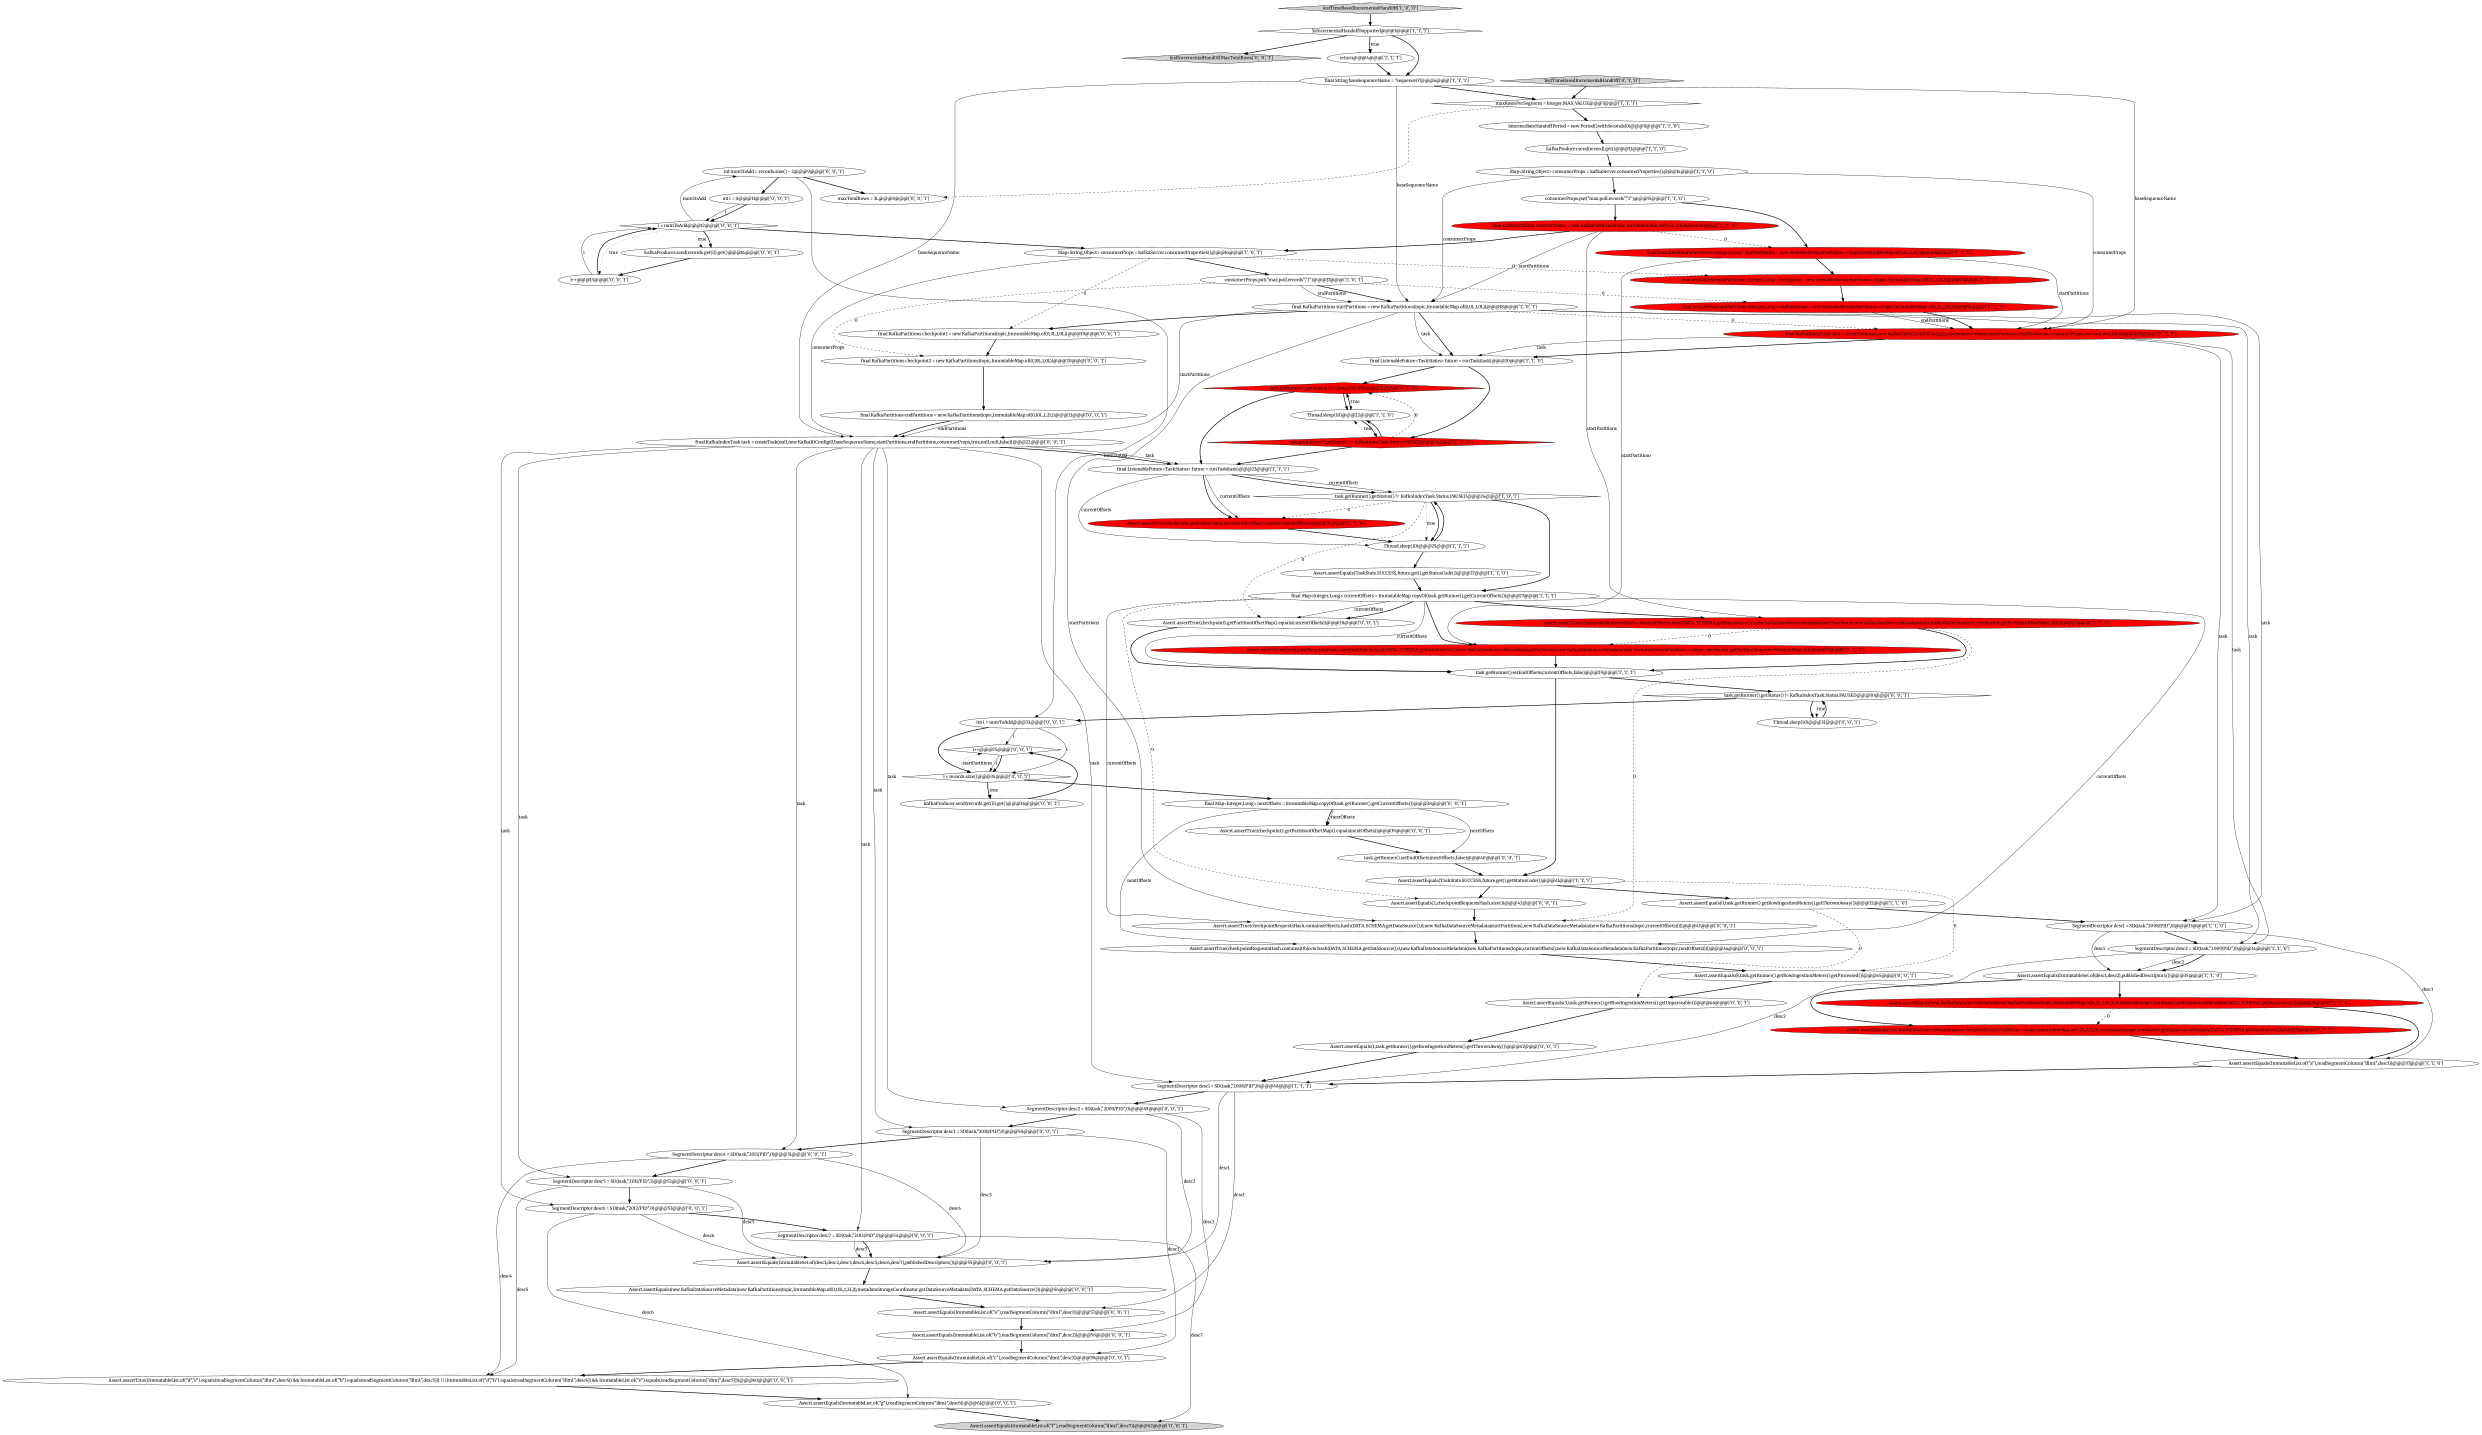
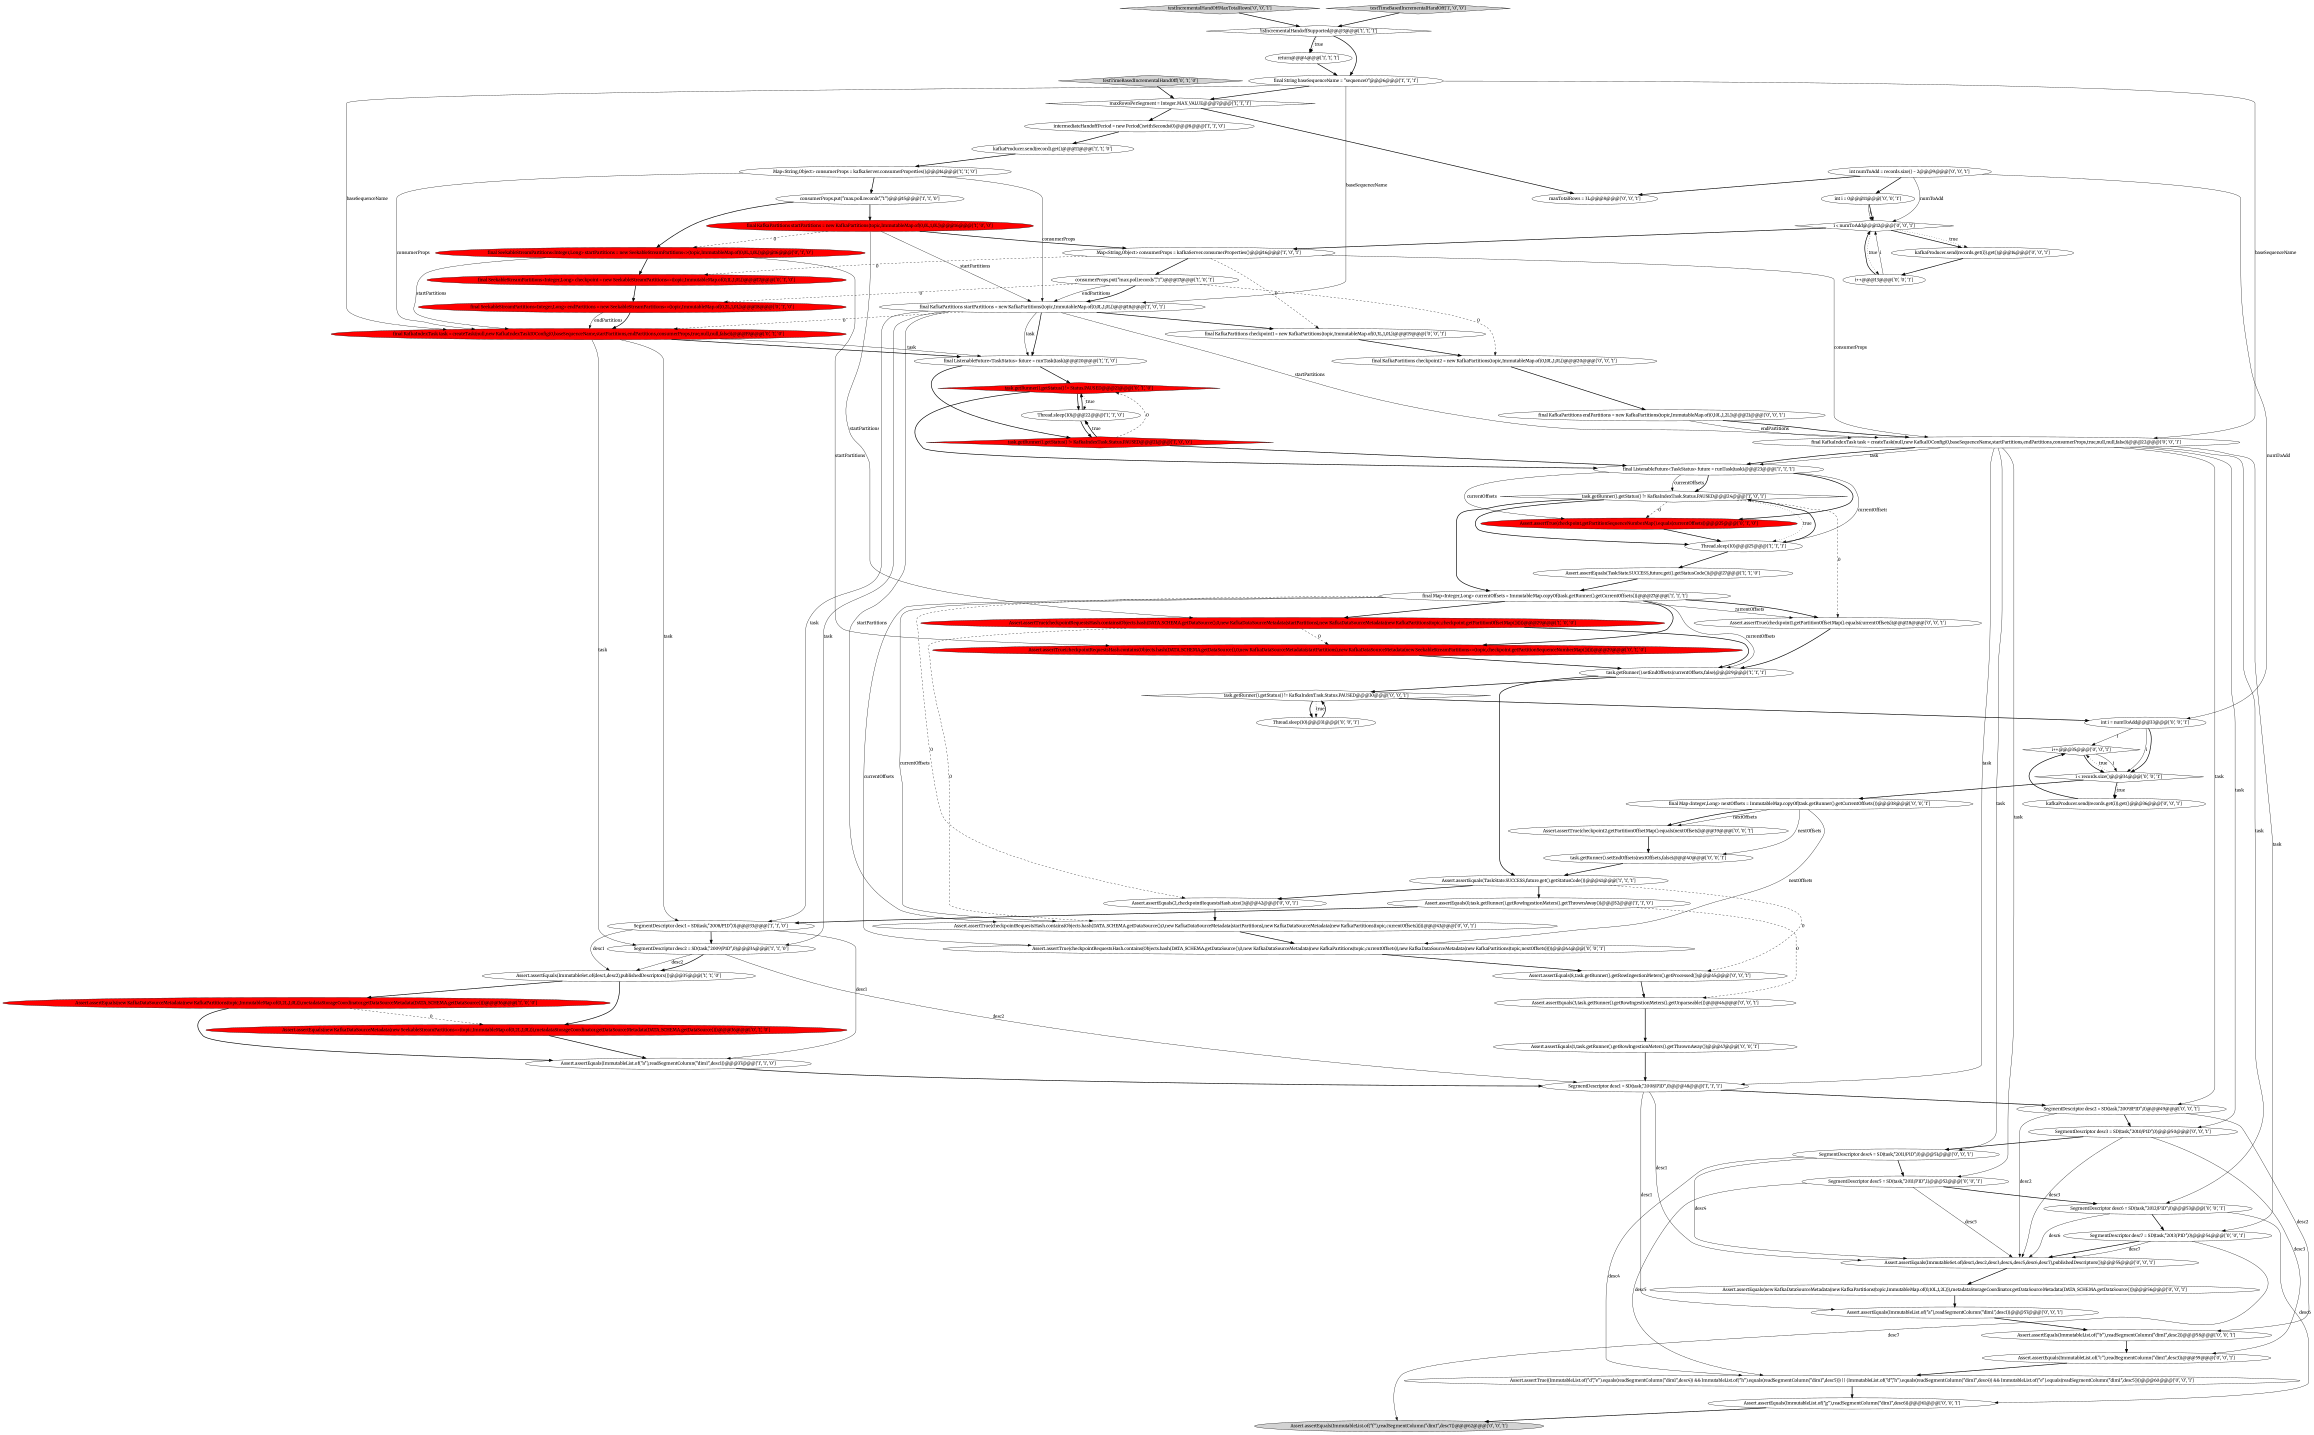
edge "!isIncrementalHandoffSupported@@@3@@@['1', '1', '1']" -> "testIncrementalHandOffMaxTotalRows['0', '0', '1']": reversed
edge "maxRowsPerSegment = Integer.MAX_VALUE@@@7@@@['1', '1', '1']" -> "maxTotalRows = 3L@@@8@@@['0', '0', '1']": style dashed -> bold
edge "i < numToAdd@@@12@@@['0', '0', '1']" -> "int numToAdd = records.size() - 2@@@9@@@['0', '0', '1']": reversed
edge "i < records.size()@@@34@@@['0', '0', '1']" -> "i++@@@35@@@['0', '0', '1']": label "startPartitions" -> "true"
